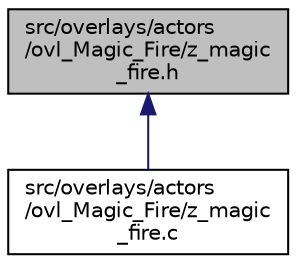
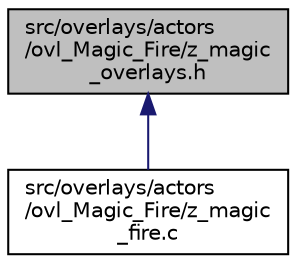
node "src/overlays/actors /ovl_Magic_Fire/z_magic _fire.h": label "src/overlays/actors /ovl_Magic_Fire/z_magic _fire.h" -> "src/overlays/actors /ovl_Magic_Fire/z_magic _overlays.h"
